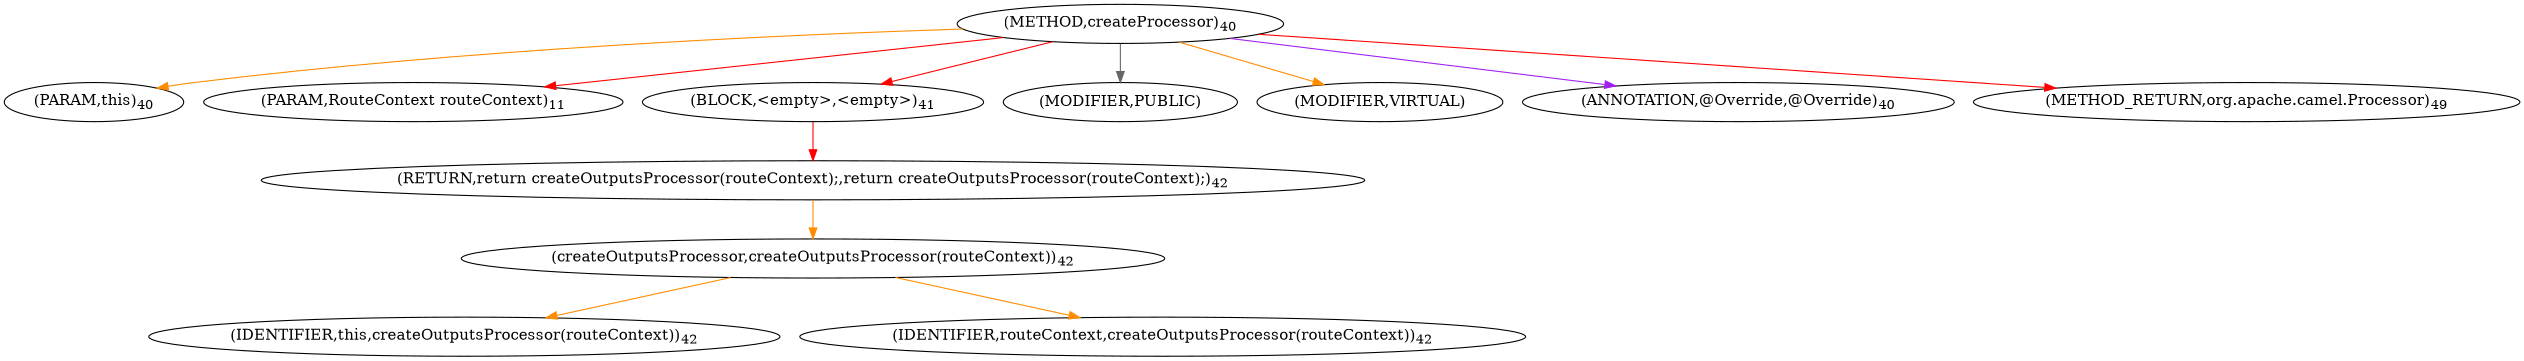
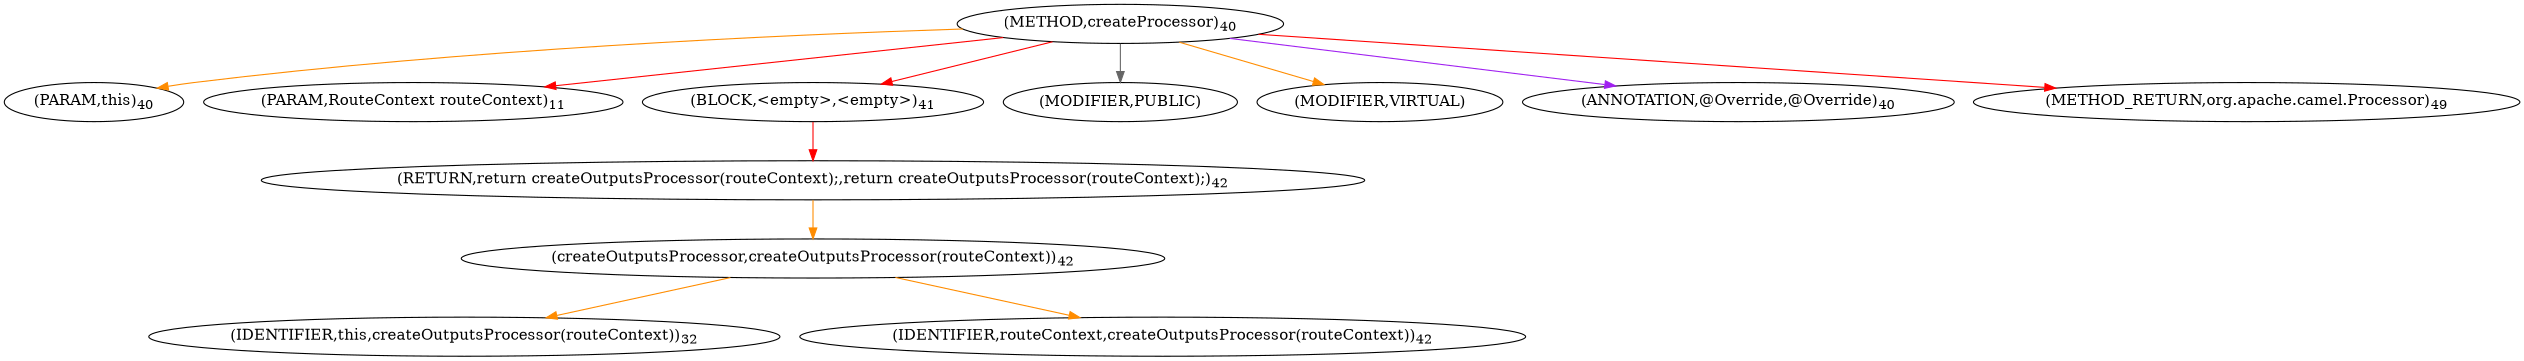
node "(IDENTIFIER,this,createOutputsProcessor(routeContext))": text "42" -> "32"
